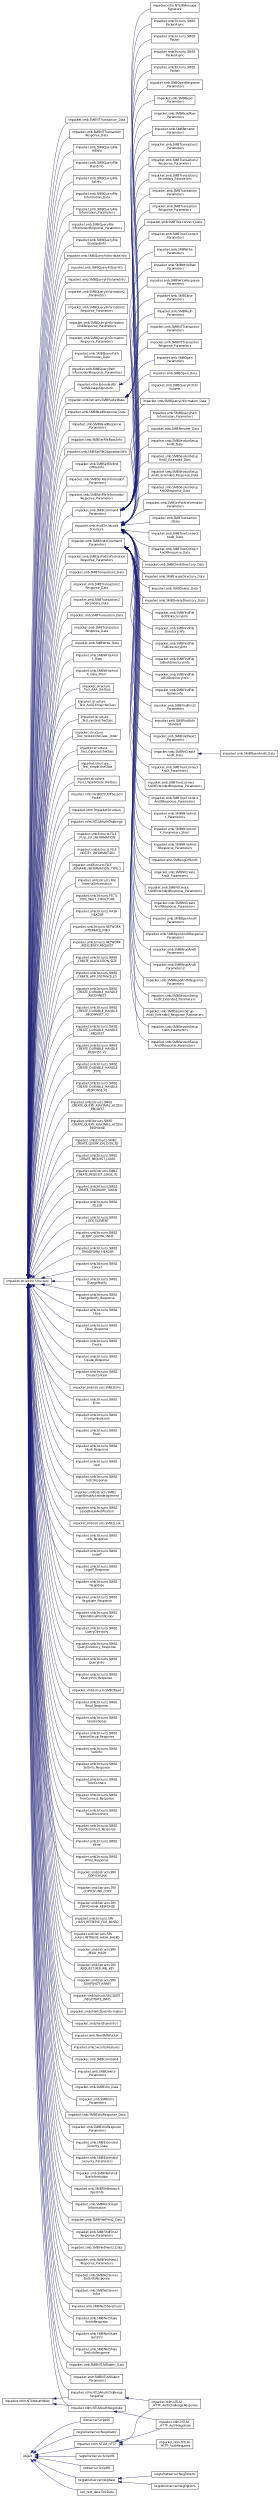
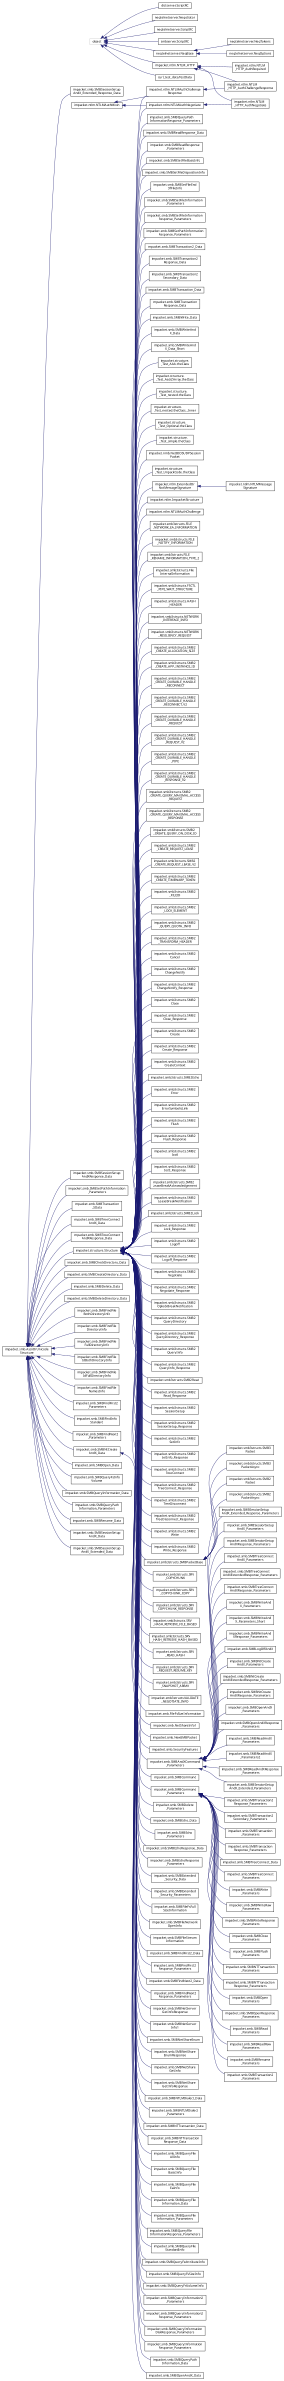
node "impacket.smb3structs.FILE _FULL_EA_INFORMATION": label "impacket.smb3structs.FILE _FULL_EA_INFORMATION" -> "impacket.smb3structs.FILE _NETWORK_EA_INFORMATION"
edge "impacket.smb.AsciiOrUnicode Structure" -> "impacket.structure.Structure": reversed
